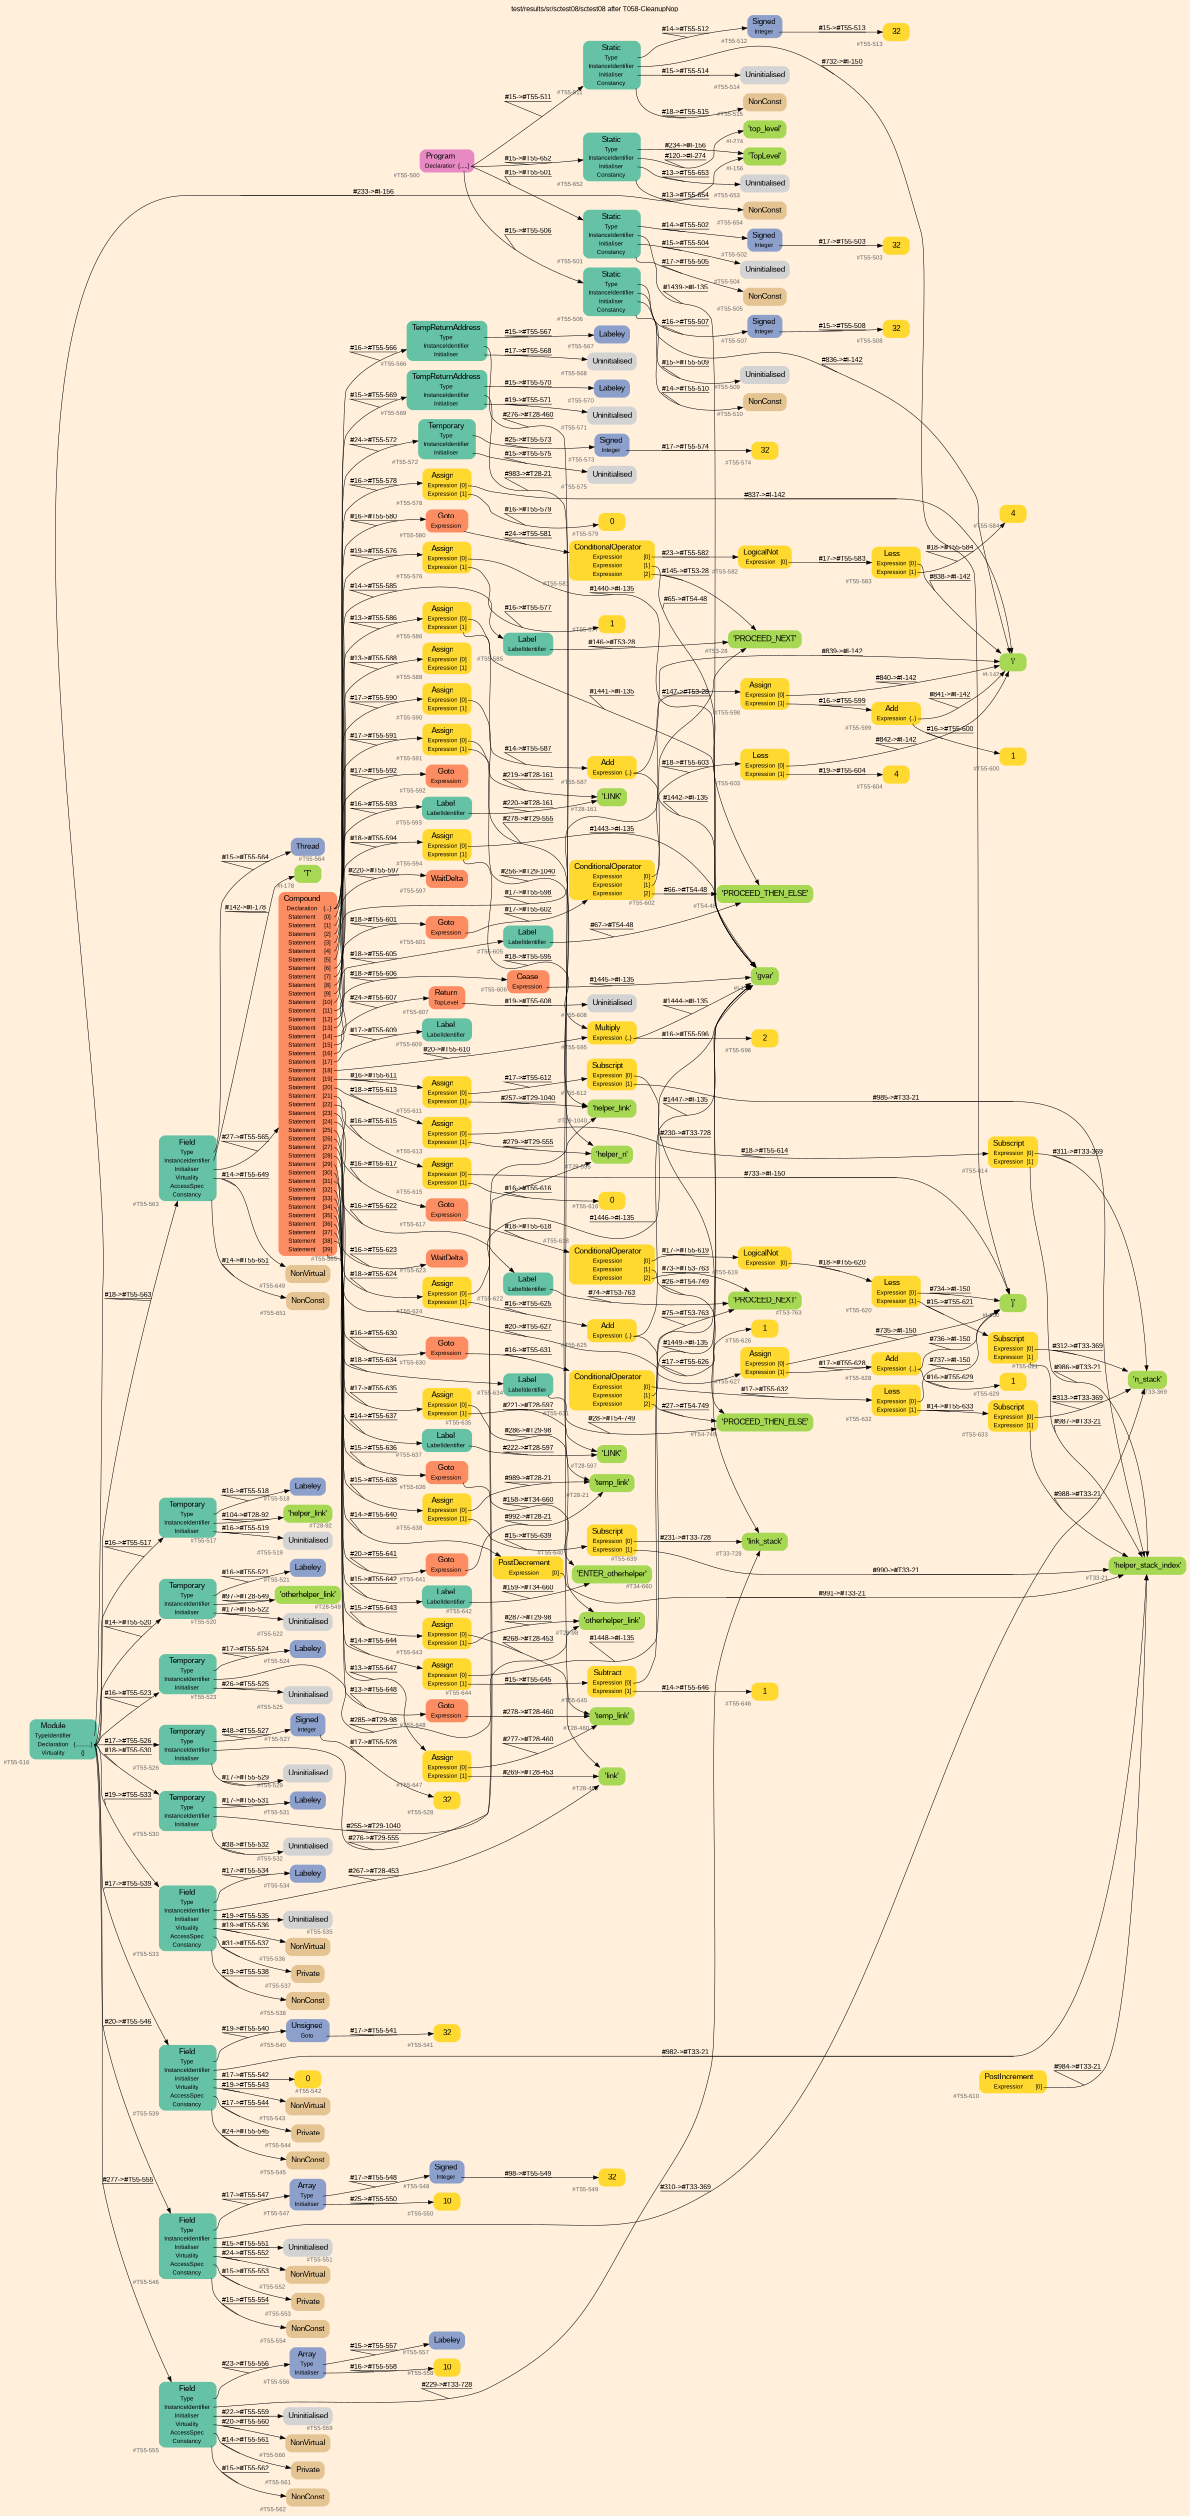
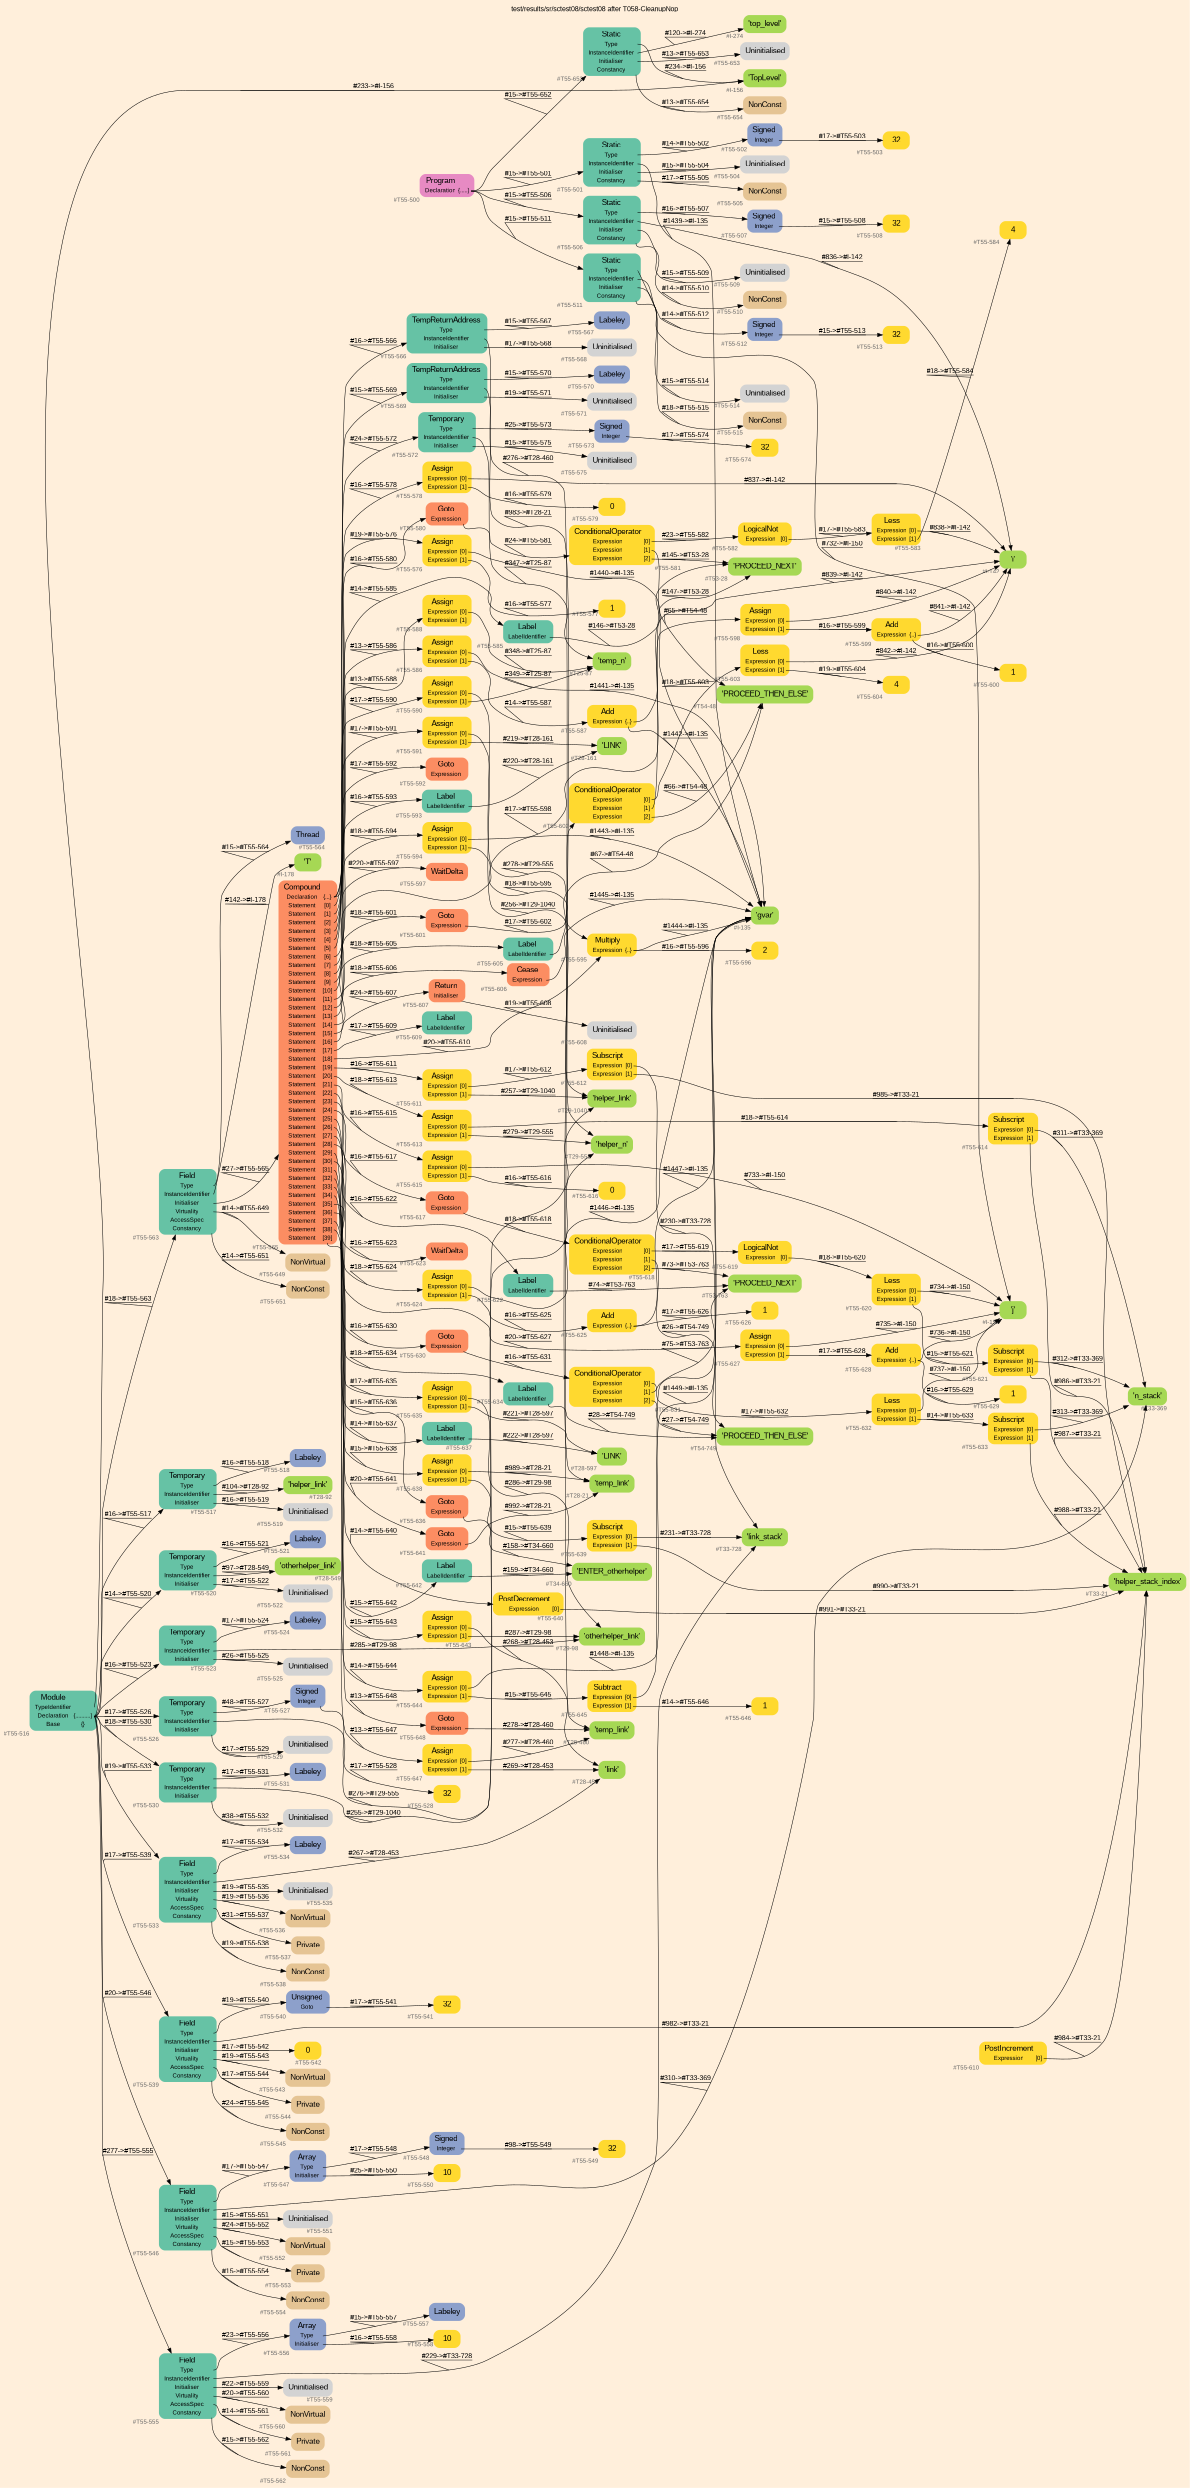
node "'temp_n'": added
node "Return": text "TopLevel" -> "Initialiser"
node "Module": text "Virtuality" -> "Base"
